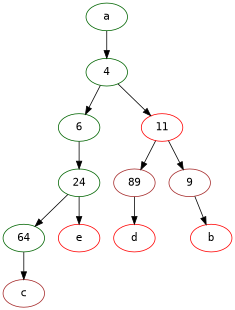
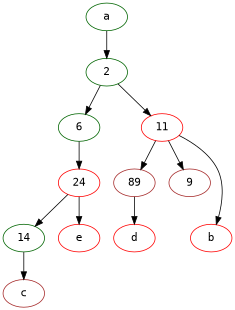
node "4": label "4" -> "2"
node "24": color darkgreen -> red
edge "9" -> "b": now "11" -> "b"
node "64": label "64" -> "14"
